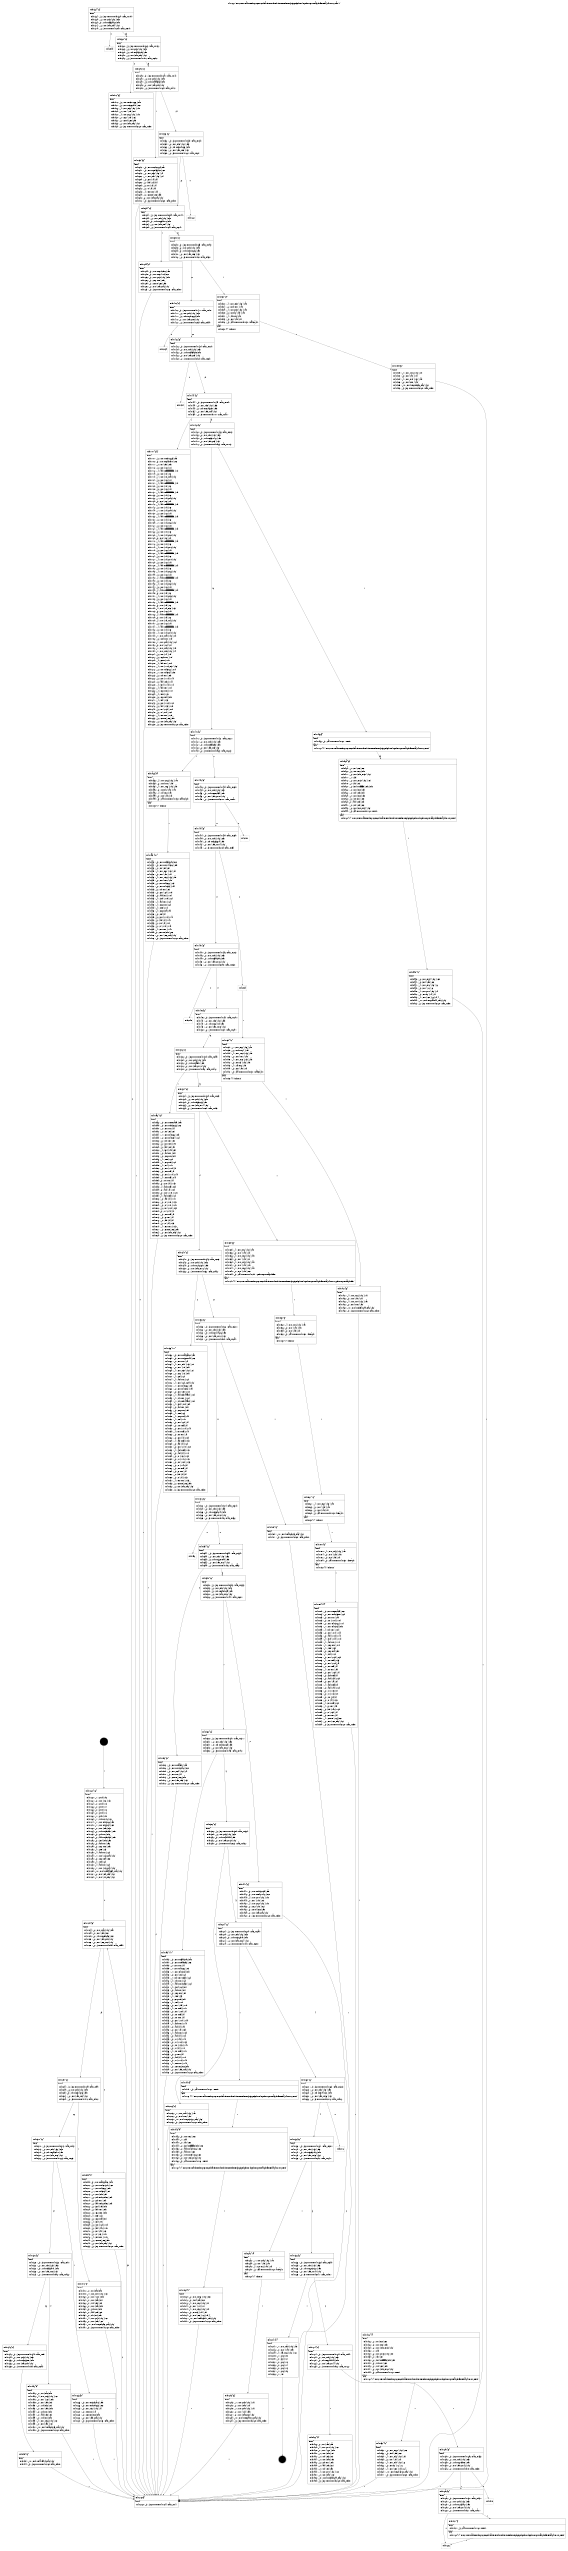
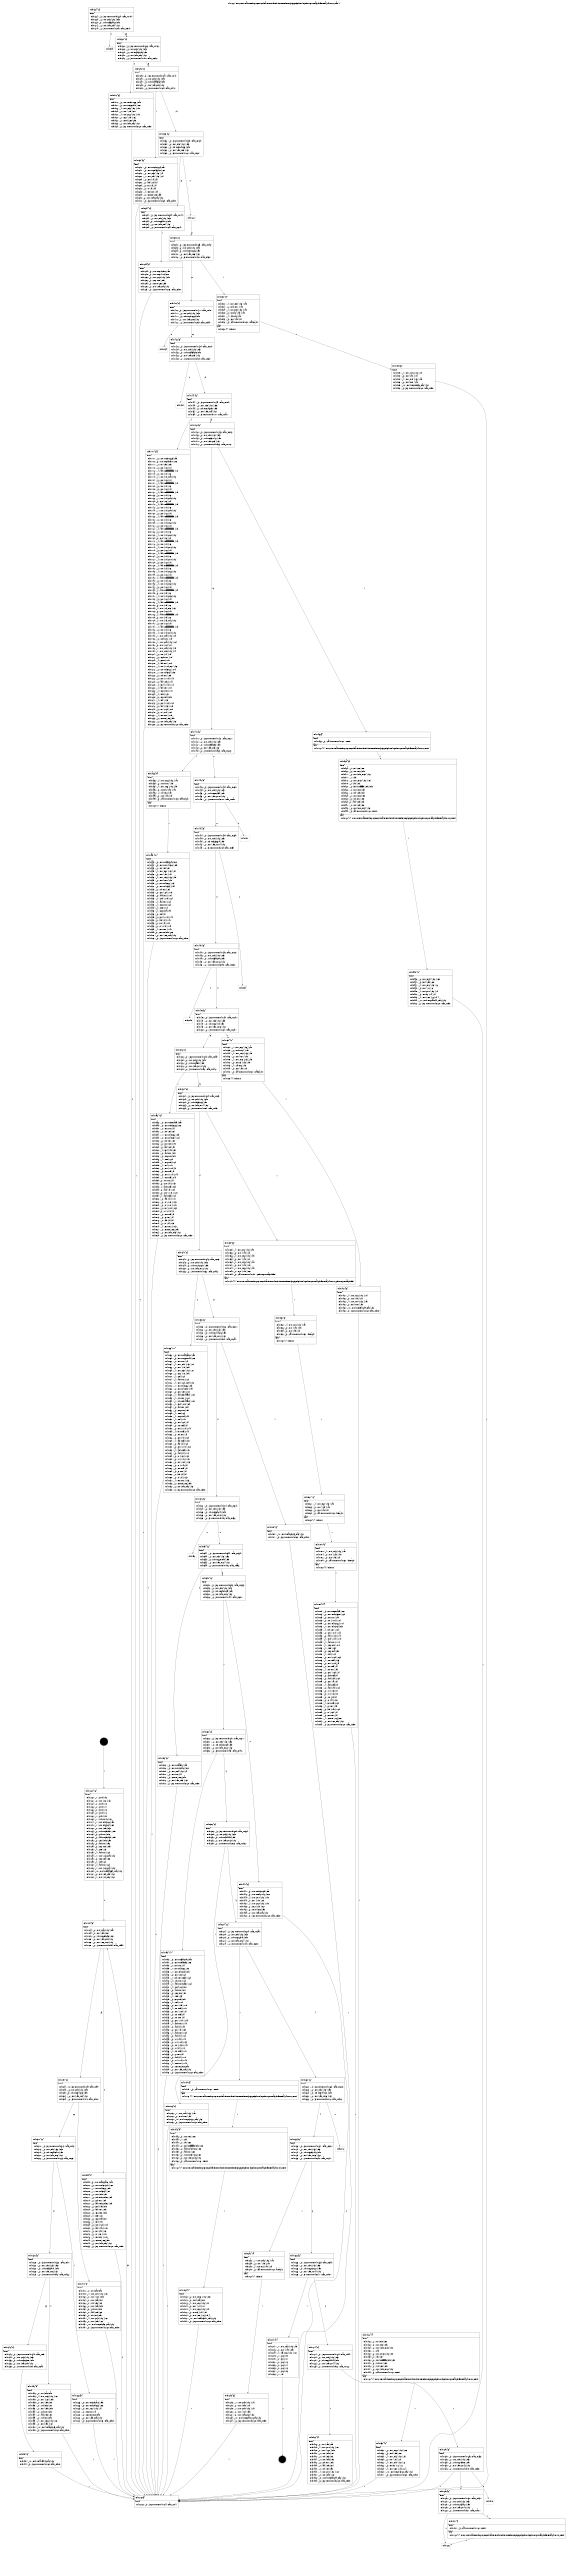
edge "0x4013d4 [28]" -> "0x4013f0 [28]": now "0x401881" -> "0x4013f0 [28]"
edge "0x401965 [5]" -> "0x40196a [52]": label " 25" -> " 1"
edge "0x40215f" -> "0x4018f7 [42]": now "0x4014ec [28]" -> "0x4018f7 [42]"
